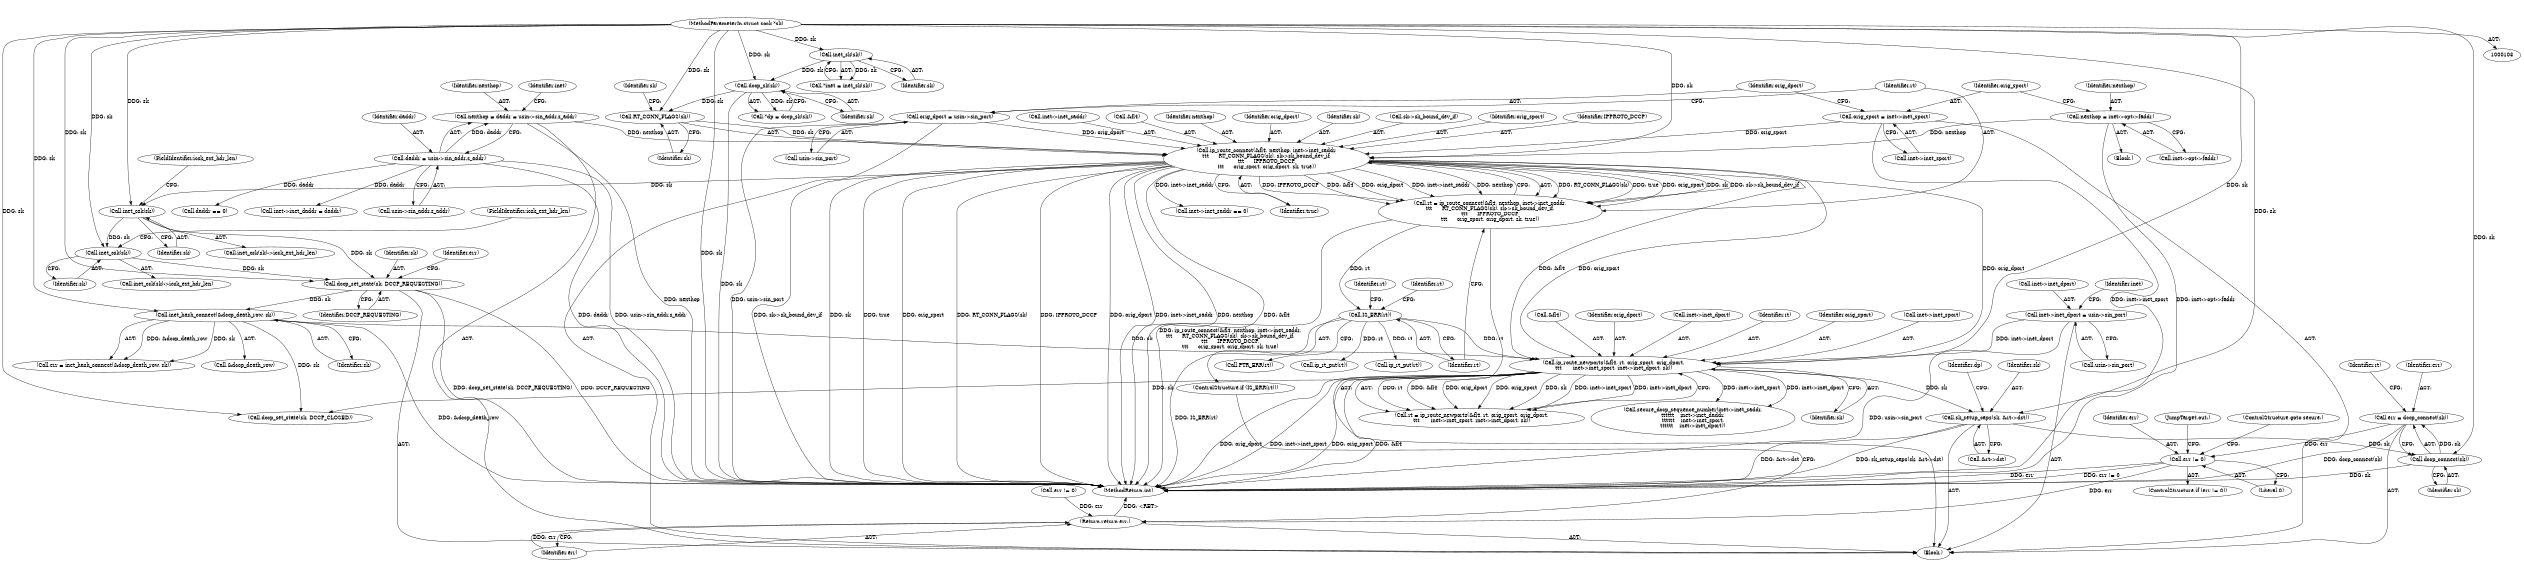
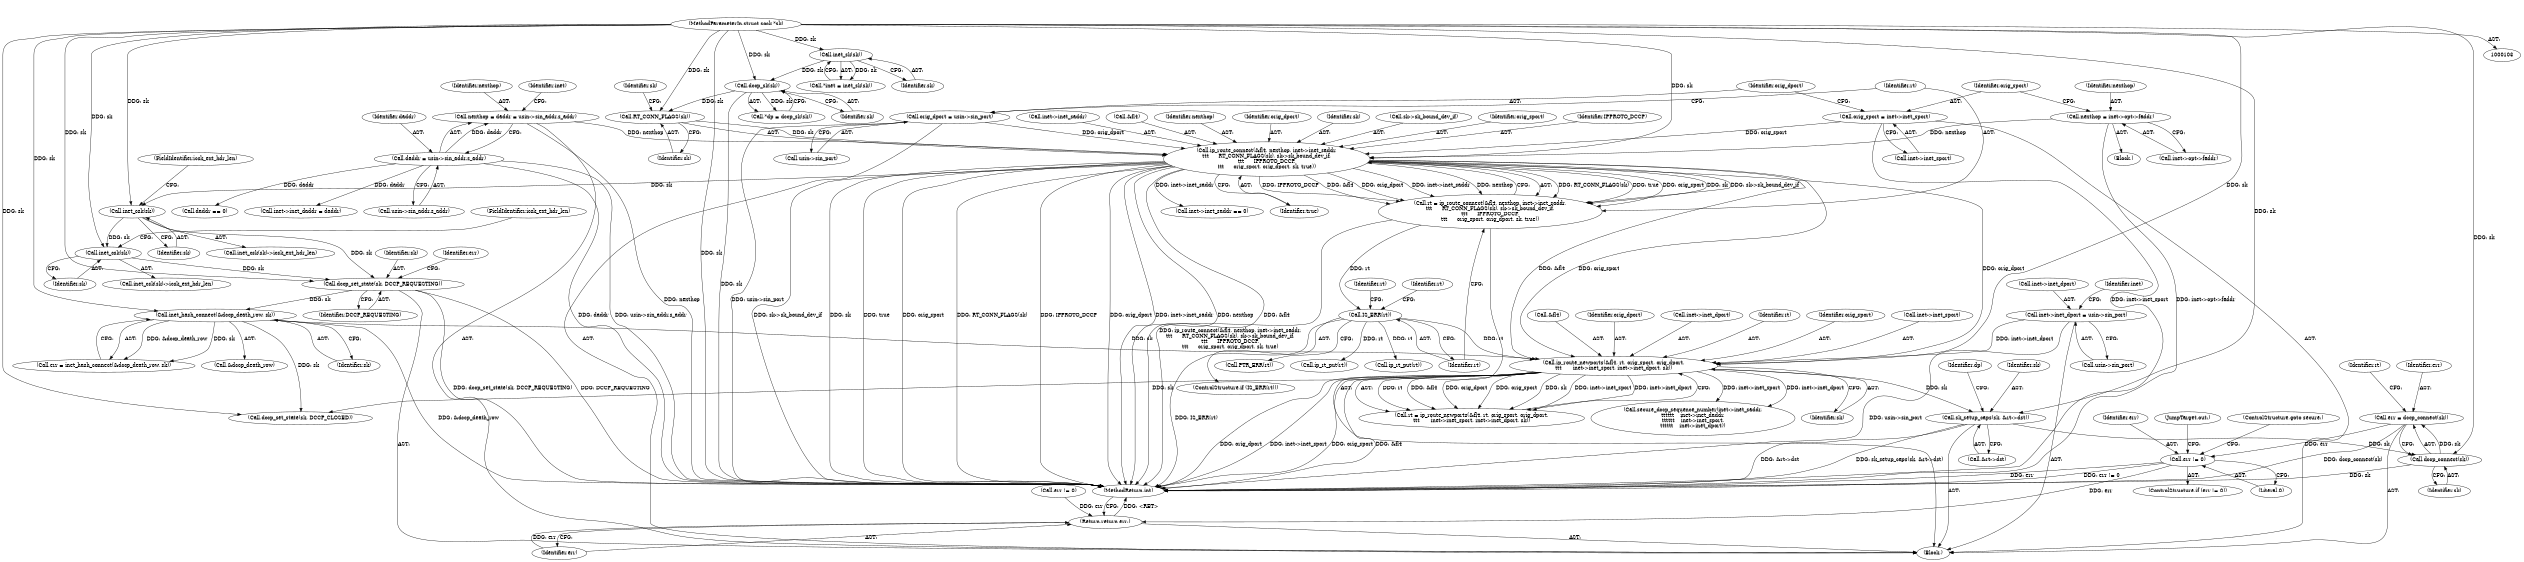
edge "(Call,err = inet_hash_connect(&dccp_death_row, sk))" -> "(Call,inet_hash_connect(&dccp_death_row, sk))": added, label "CFG:"
edge "(ControlStructure,if (IS_ERR(rt)))" -> "(Return,return err;)": now "(MethodReturn,int)" -> "(Return,return err;)"
